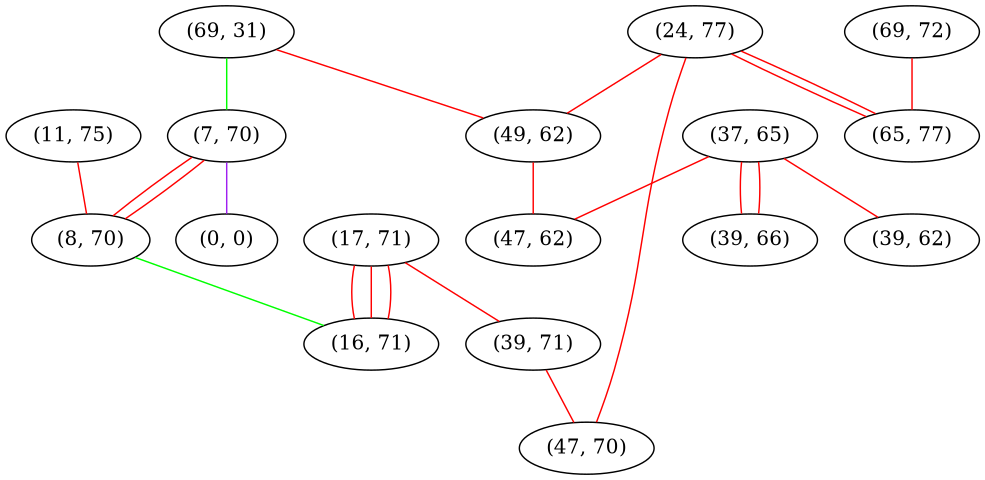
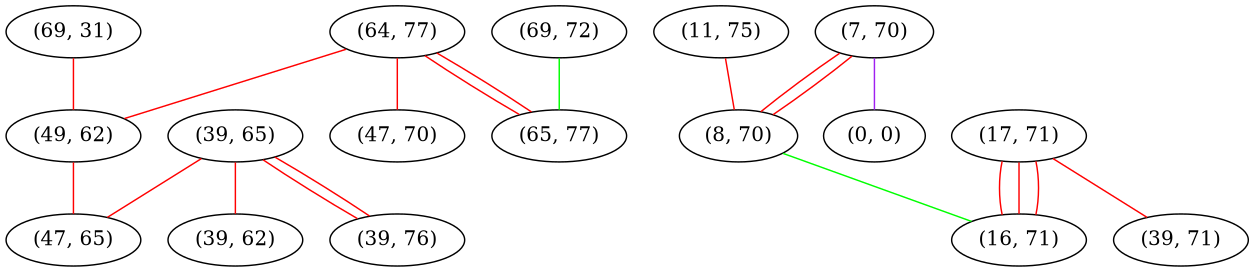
node "(24, 77)": label "(24, 77)" -> "(64, 77)"
edge "(69, 31)" -- "(7, 70)": removed
edge "(69, 72)" -- "(65, 77)": color red -> green
node "(37, 65)": label "(37, 65)" -> "(39, 65)"
node "(47, 62)": label "(47, 62)" -> "(47, 65)"
node "(39, 66)": label "(39, 66)" -> "(39, 76)"
edge "(39, 71)" -- "(47, 70)": removed
